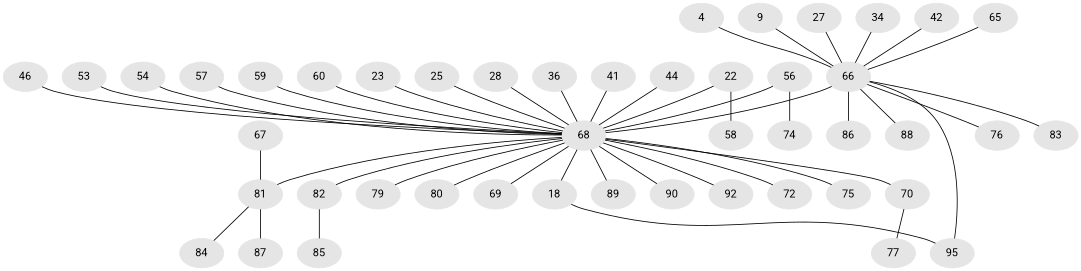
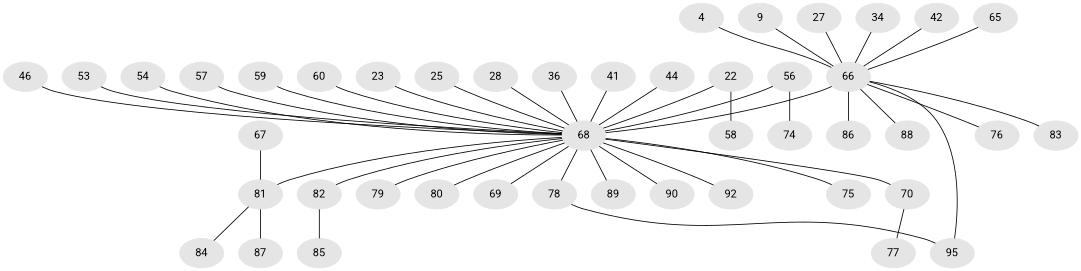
node "18": label "18" -> "78"
node "72": removed
